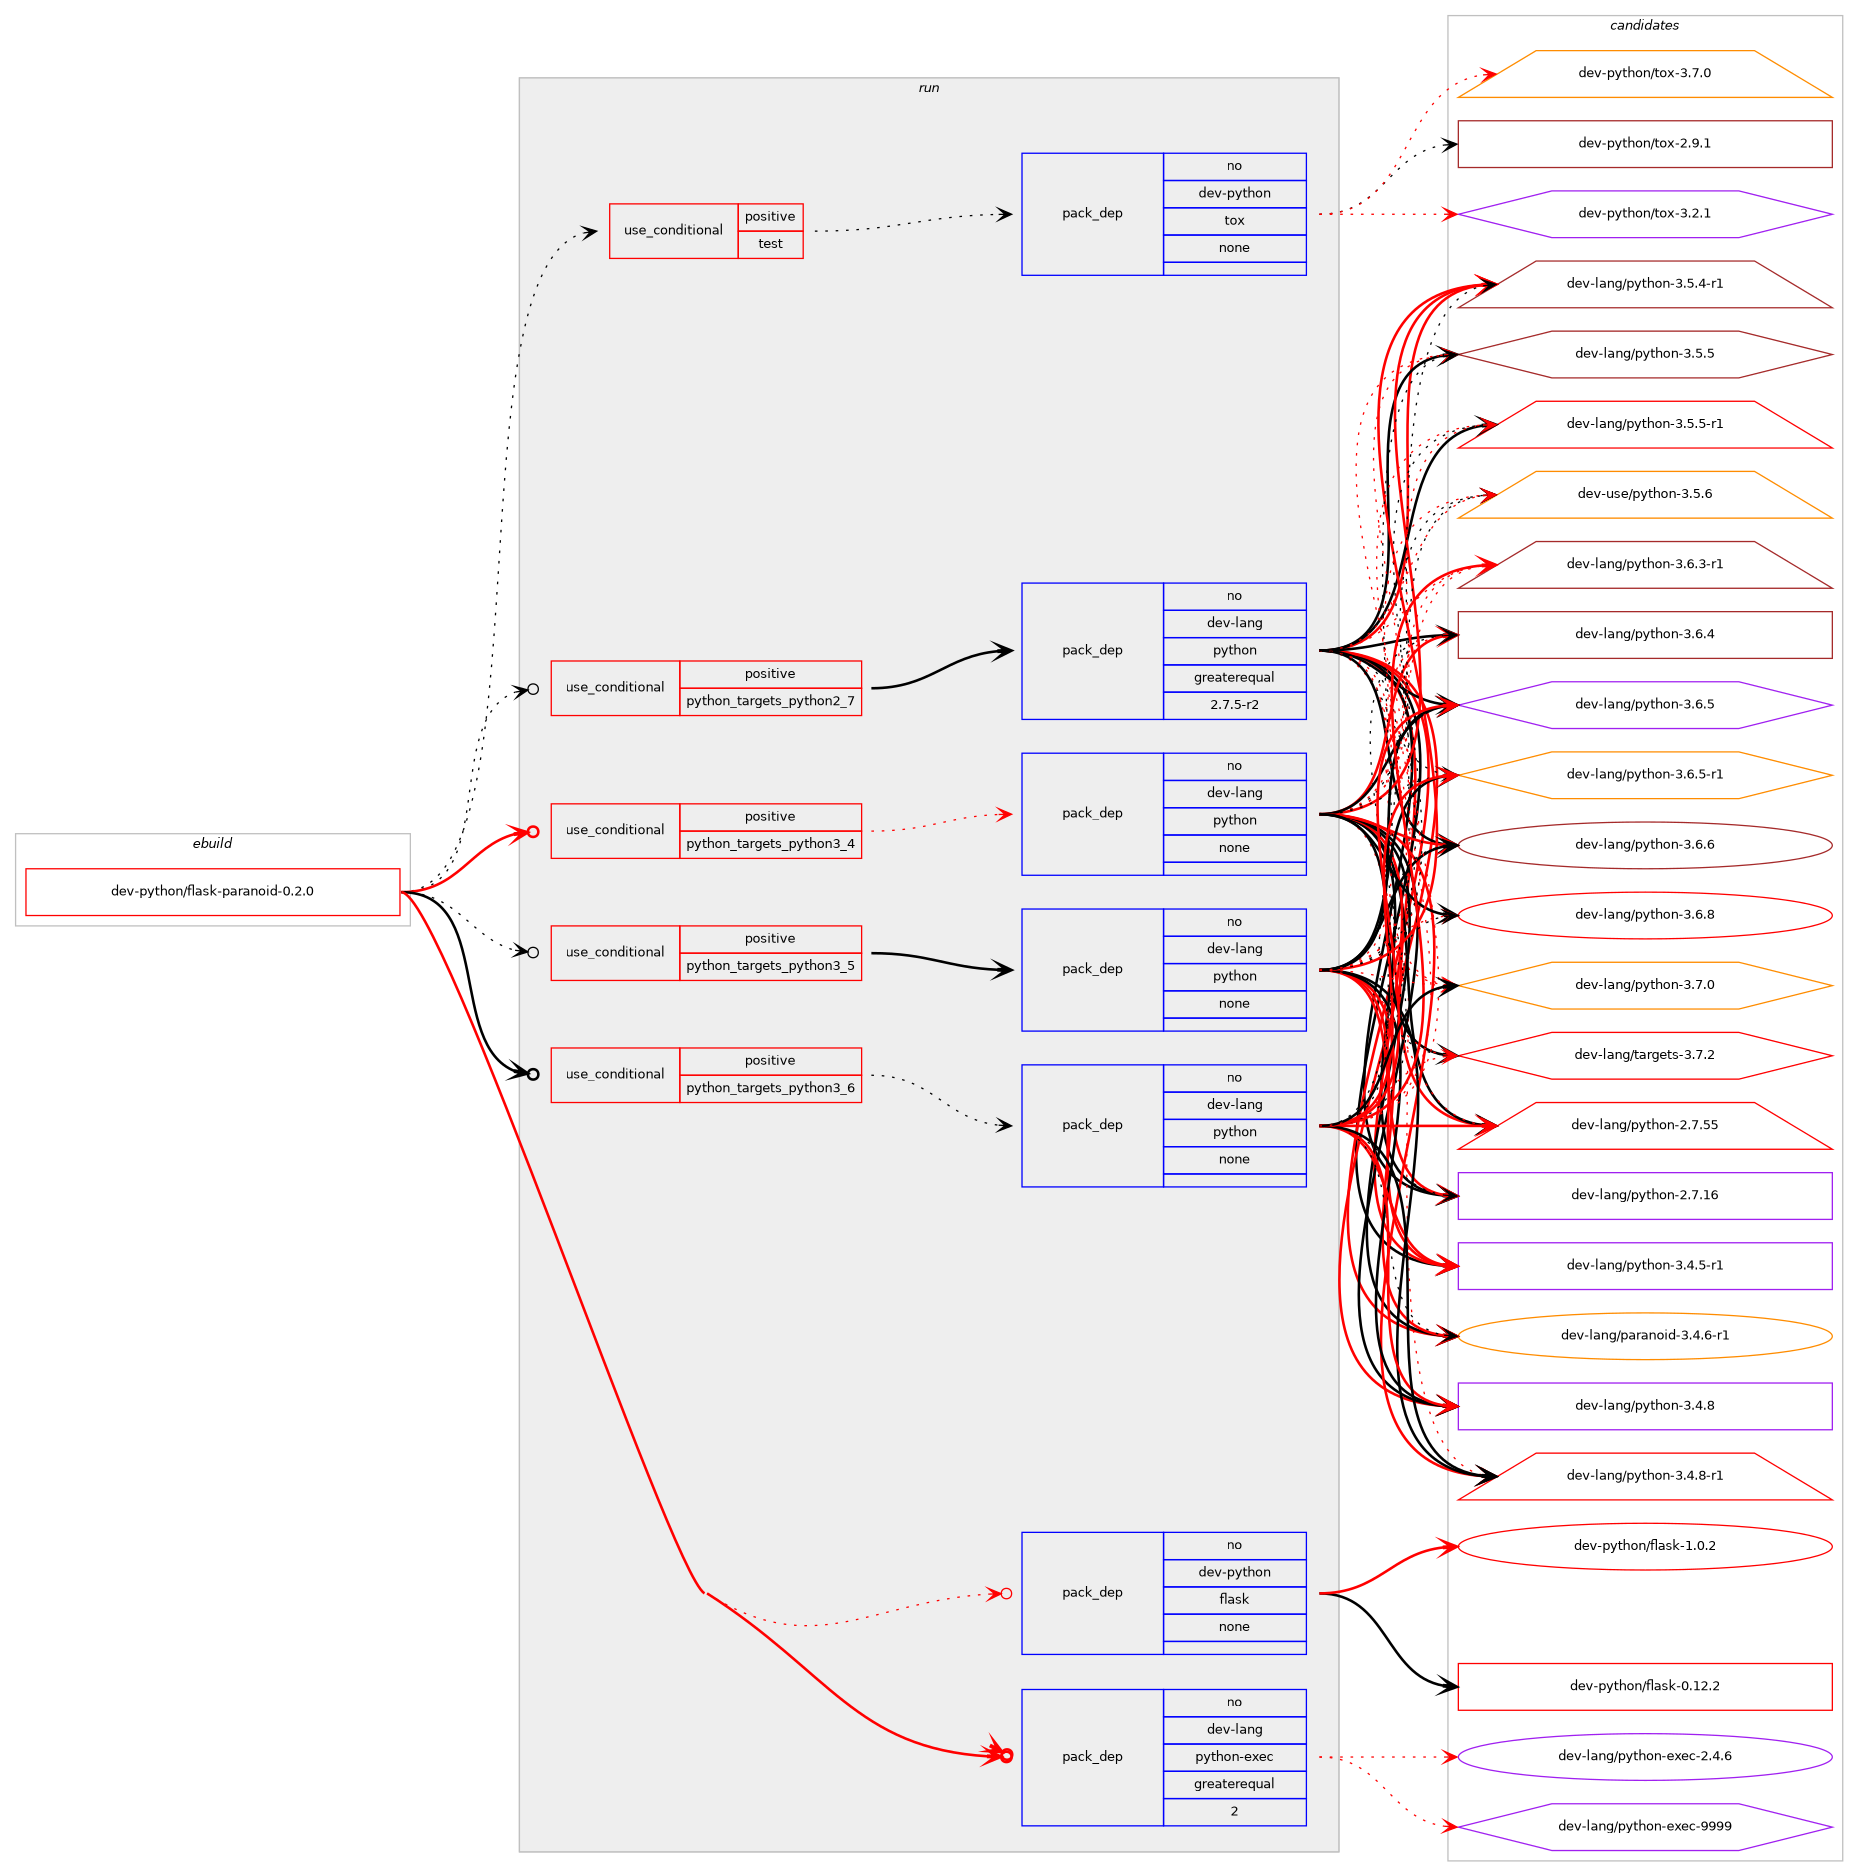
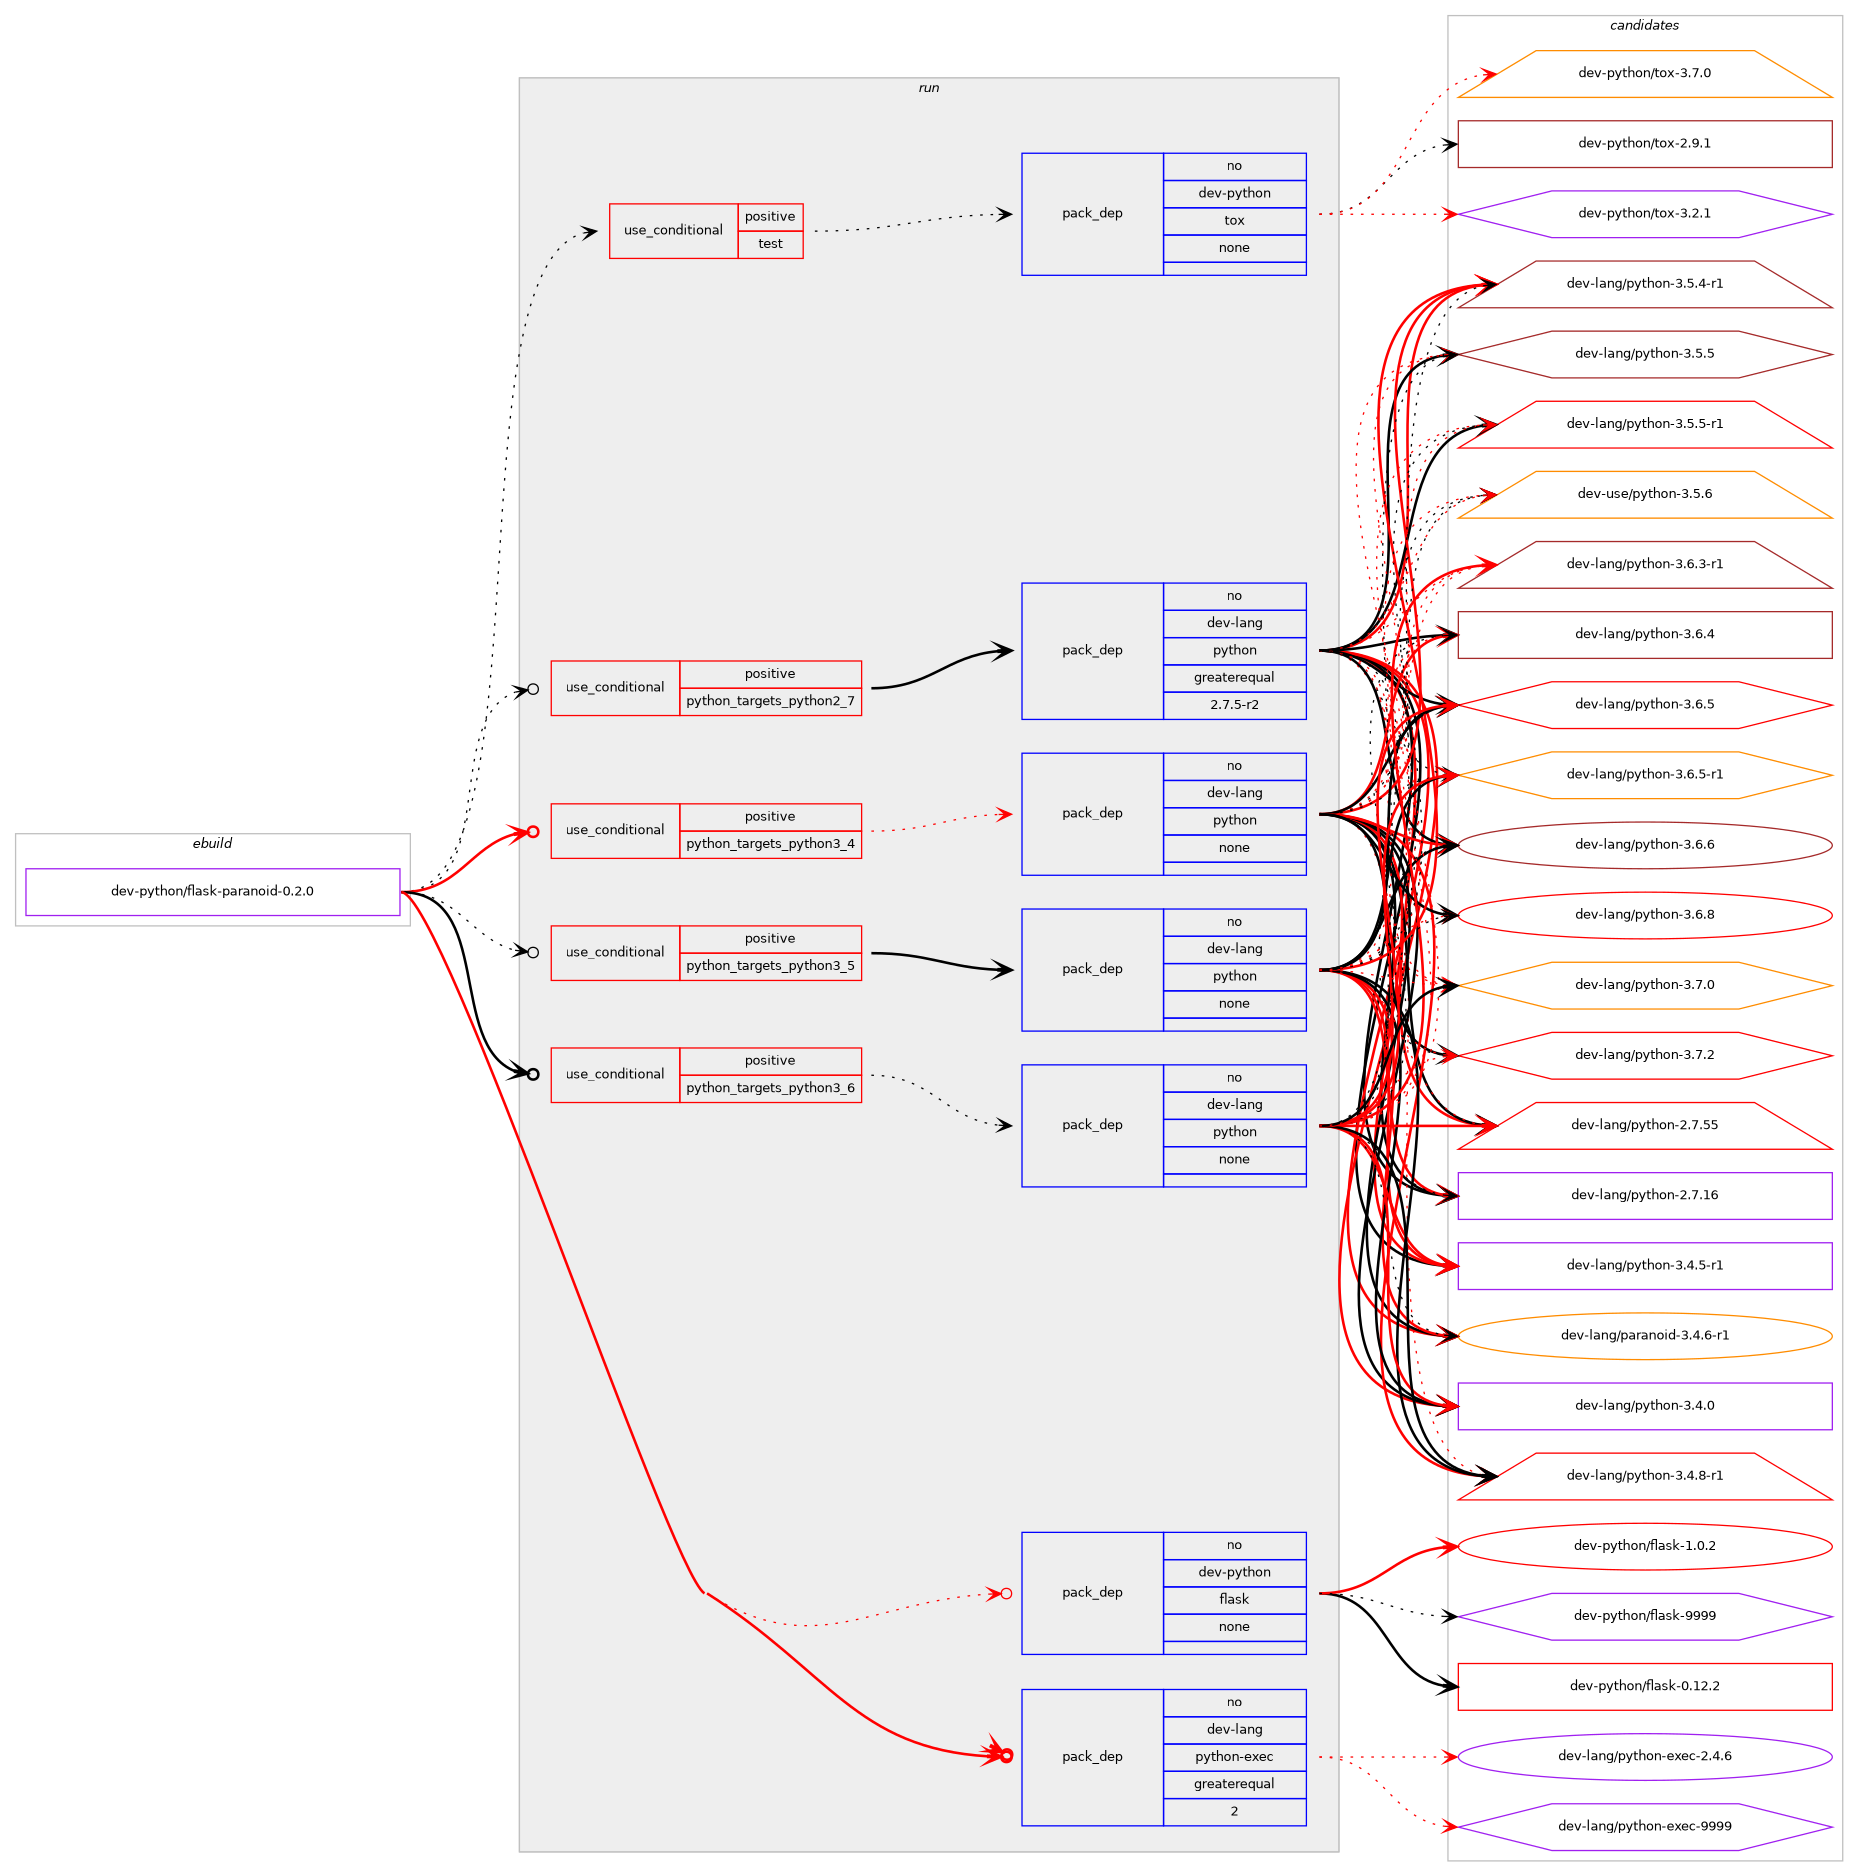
node "dev-lang/python-3.6.5": color purple -> red
node "dev-python/flask-paranoid-0.2.0": color red -> purple
node "dev-lang/targets-3.7.2": label "dev-lang/targets-3.7.2" -> "dev-lang/python-3.7.2"
node "dev-lang/python-3.4.8": label "dev-lang/python-3.4.8" -> "dev-lang/python-3.4.0"
node "dev-python/flask-9999": added
